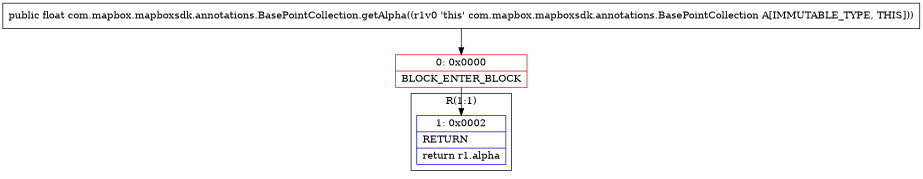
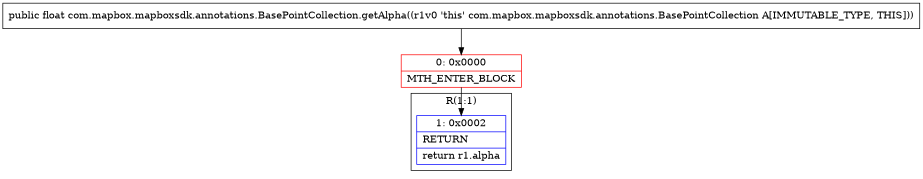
node "0: 0x0000": text "BLOCK_ENTER_BLOCK" -> "MTH_ENTER_BLOCK"
